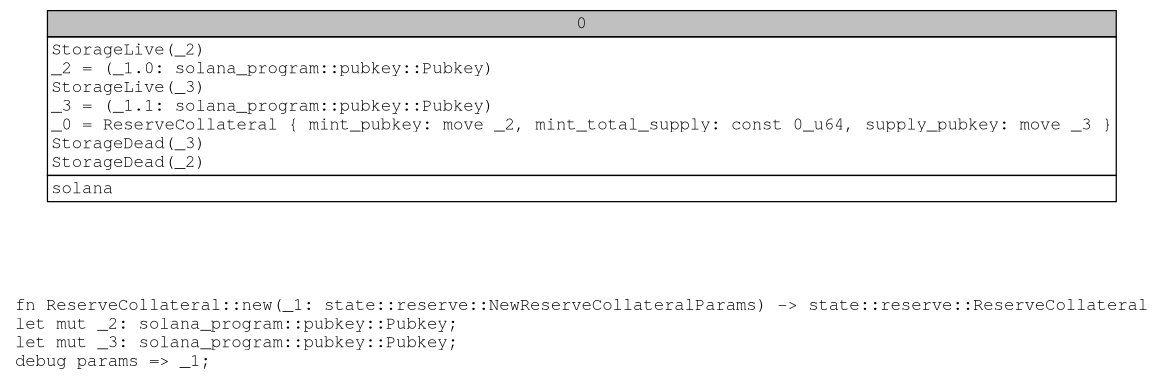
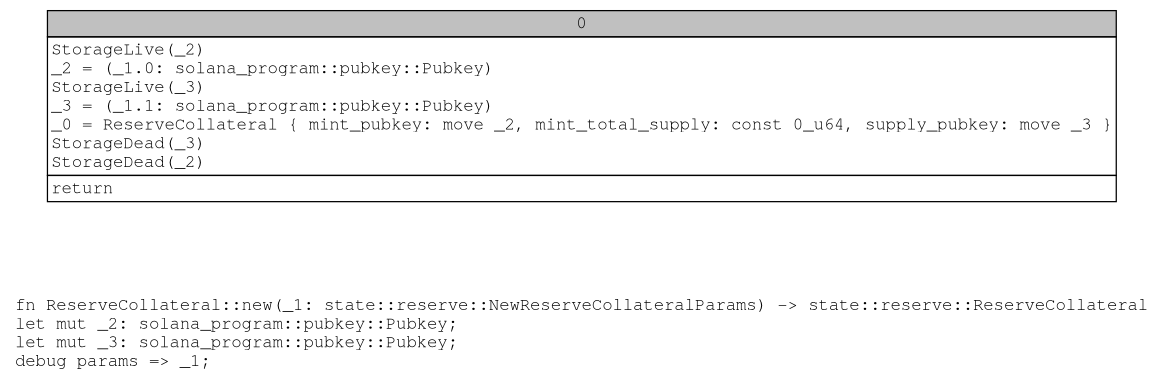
node "0": text "solana" -> "return"
